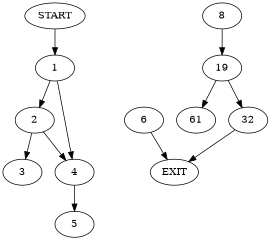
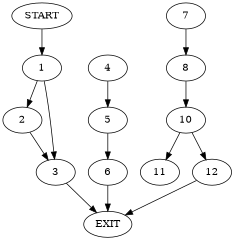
node "7": added
node "19": label "19" -> "10"
edge "1" -> "4": now "1" -> "3"
node "61": label "61" -> "11"
node "32": label "32" -> "12"
edge "2" -> "4": removed
edge "5" -> "6": added
edge "3" -> "EXIT": added
